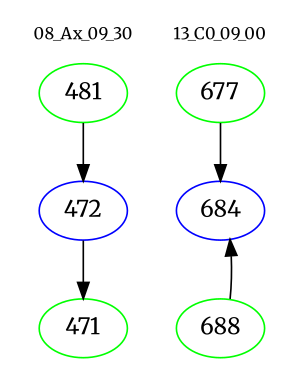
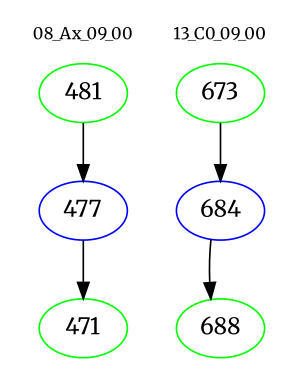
cluster "08_Ax_09_30": label "08_Ax_09_30" -> "08_Ax_09_00"
node "677": label "677" -> "673"
node "472": label "472" -> "477"
edge "688" -> "684": reversed
